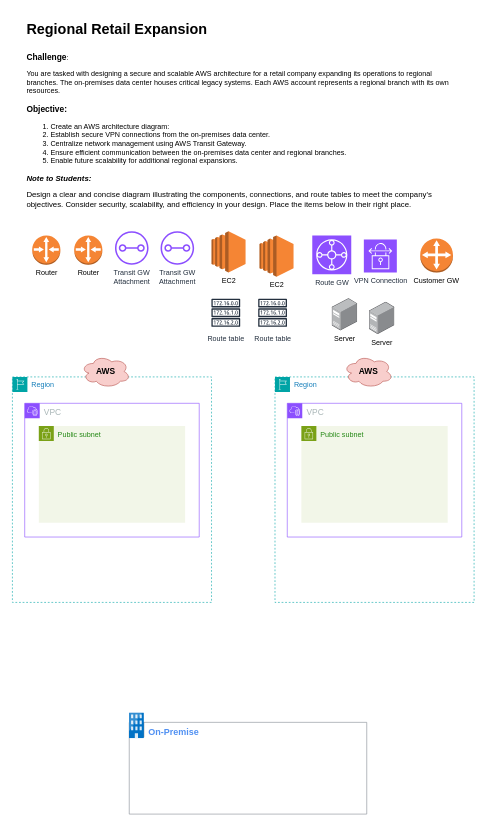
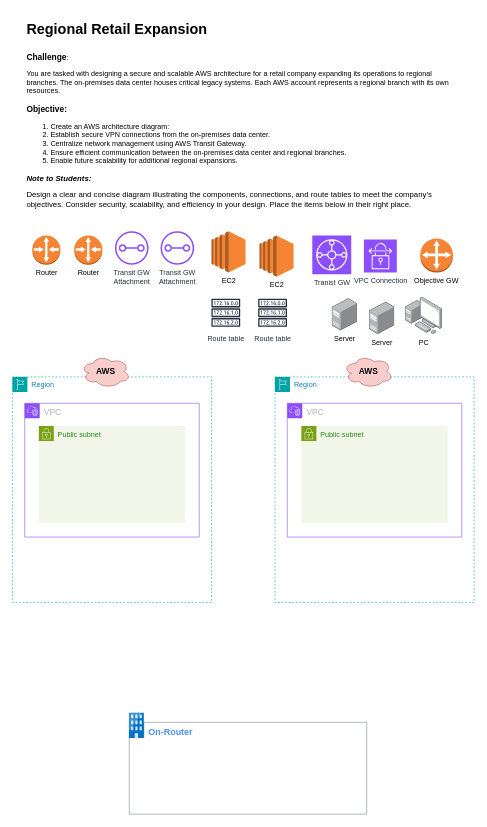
node "VPN Connection": label "VPN Connection" -> "VPC Connection"
node "Customer GW": label "Customer GW" -> "Objective GW"
node "Route GW": label "Route GW" -> "Tranist GW"
node "PC": added
node "On-Premise": label "On-Premise" -> "On-Router"
